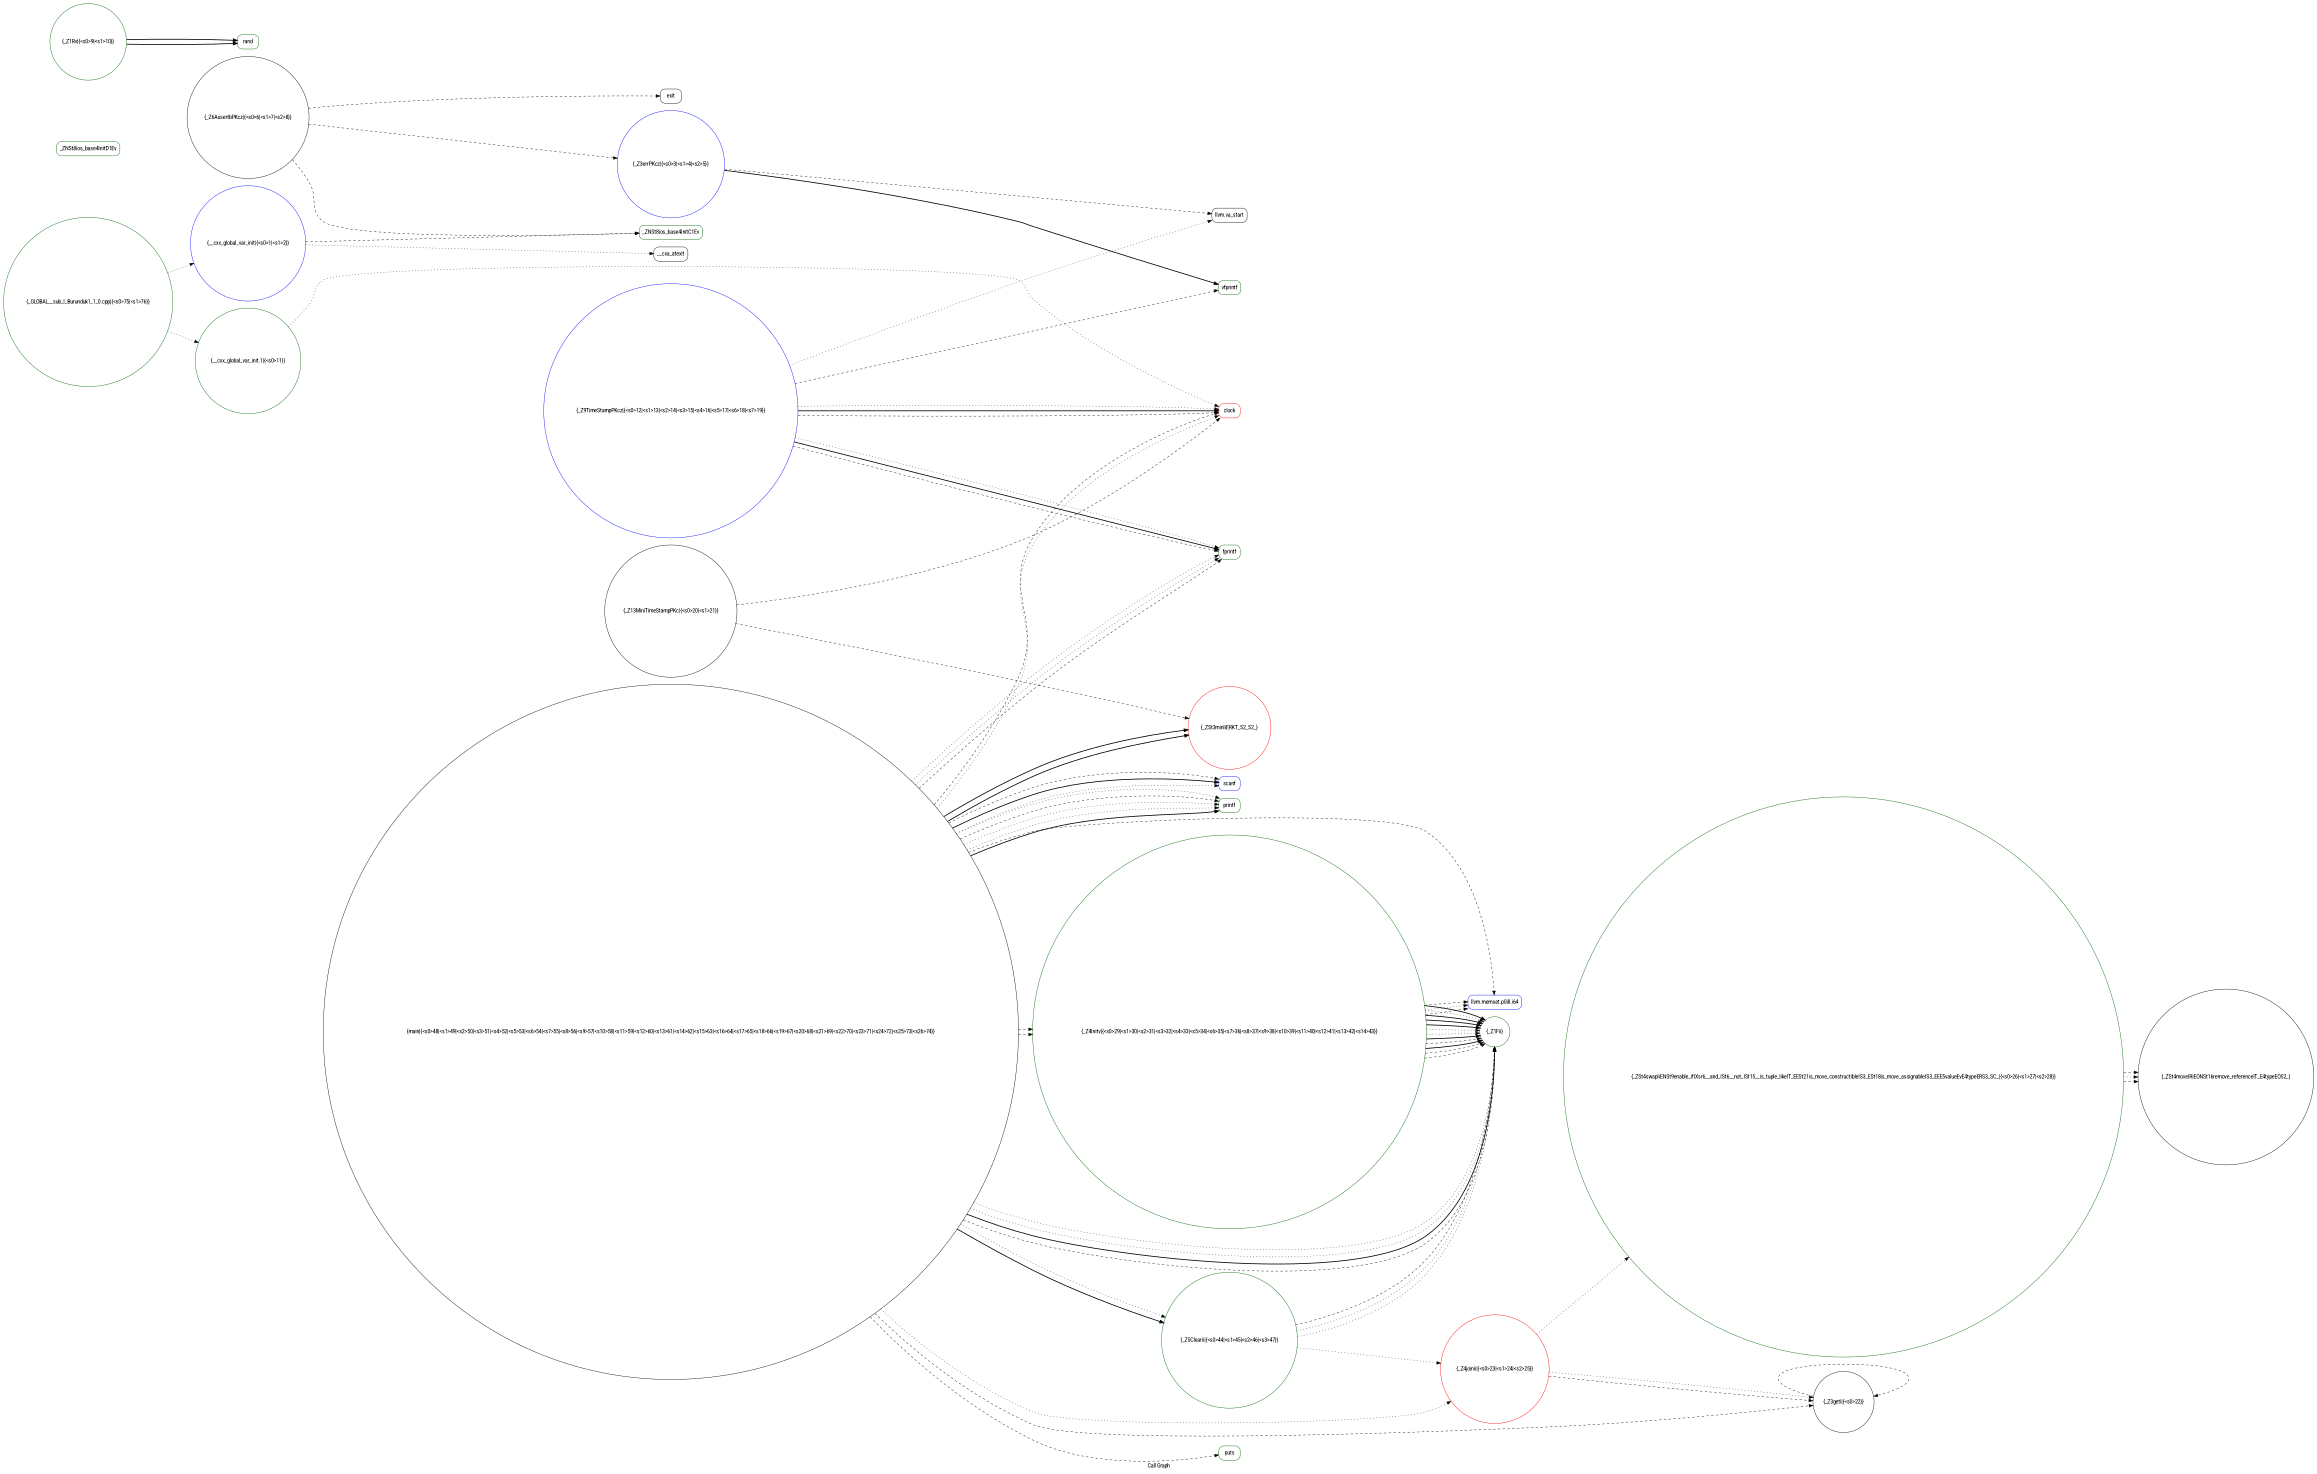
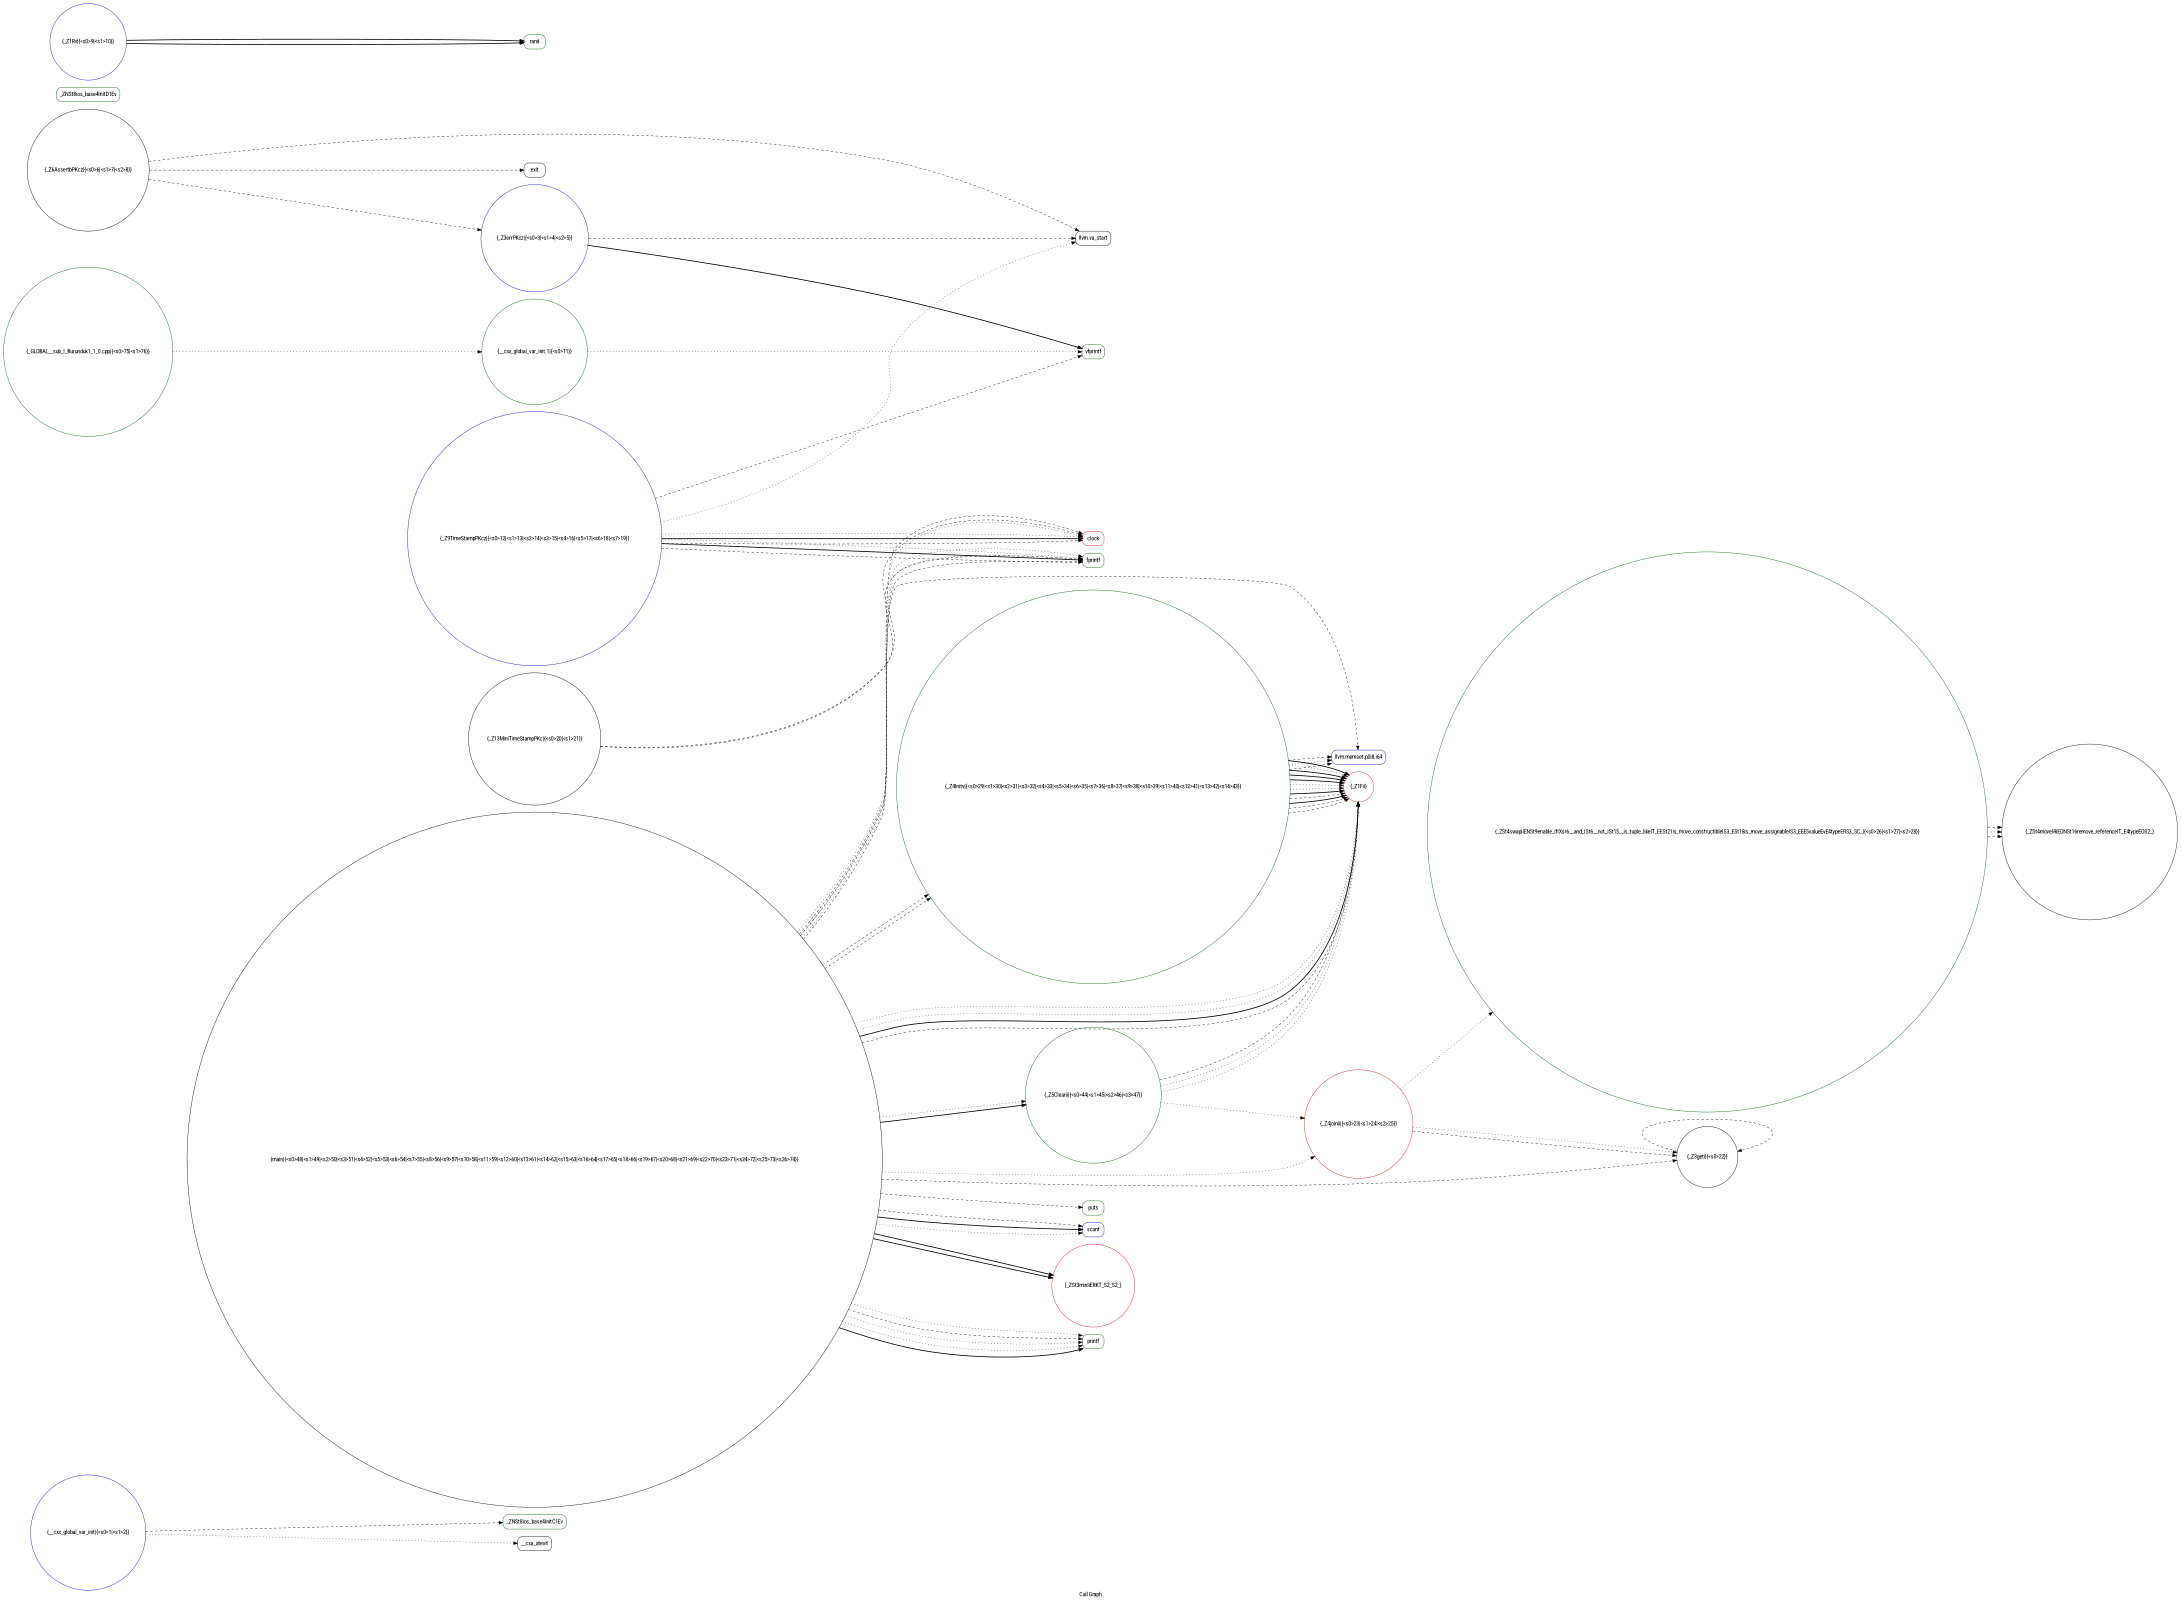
node "{_Z1Rv|{<s0>9|<s1>10}}": color darkgreen -> blue
edge "{_Z6AssertbPKcz|{<s0>6|<s1>7|<s2>8}}" -> "_ZNSt8ios_base4InitC1Ev": now "{_Z6AssertbPKcz|{<s0>6|<s1>7|<s2>8}}" -> "llvm.va_start"
edge "{__cxx_global_var_init.1|{<s0>11}}" -> "clock": now "{__cxx_global_var_init.1|{<s0>11}}" -> "vfprintf"
edge "{_GLOBAL__sub_I_Burunduk1_1_0.cpp|{<s0>75|<s1>76}}" -> "{__cxx_global_var_init|{<s0>1|<s1>2}}": removed
edge "{_Z13MiniTimeStampPKc|{<s0>20|<s1>21}}" -> "{_ZSt3minIiERKT_S2_S2_}": now "{_Z13MiniTimeStampPKc|{<s0>20|<s1>21}}" -> "fprintf"
node "{_Z1Fii}": color darkgreen -> red
